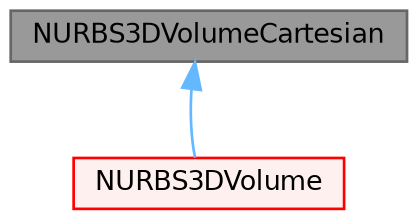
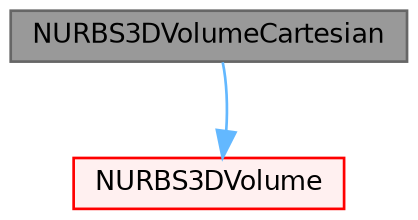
edge "NURBS3DVolume" -> "NURBS3DVolumeCartesian": reversed
